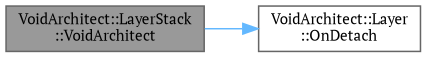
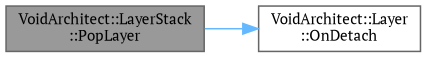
node "VoidArchitect::LayerStack ::VoidArchitect": label "VoidArchitect::LayerStack ::VoidArchitect" -> "VoidArchitect::LayerStack ::PopLayer"
